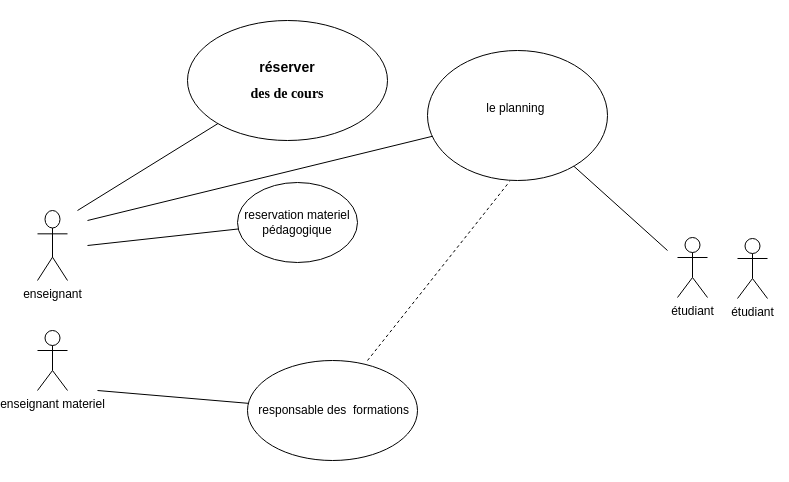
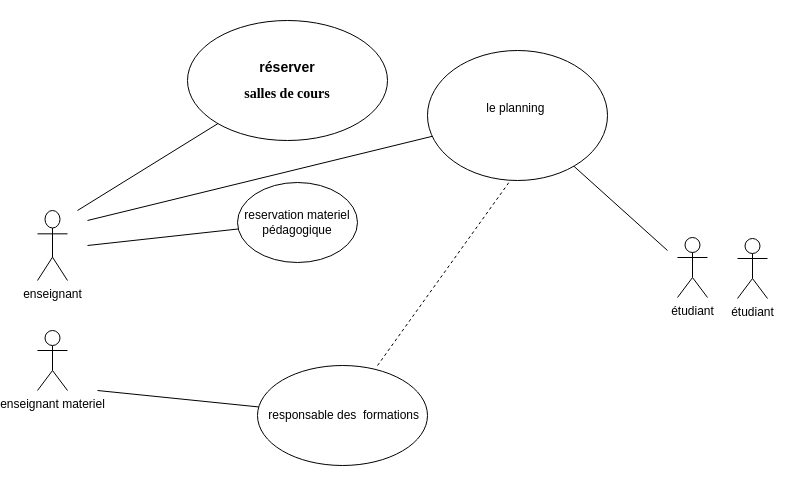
node "réserver des de cours": label "réserver des de cours" -> "réserver salles de cours"
node "responsable des formations": moved (333, 411) -> (343, 416)
